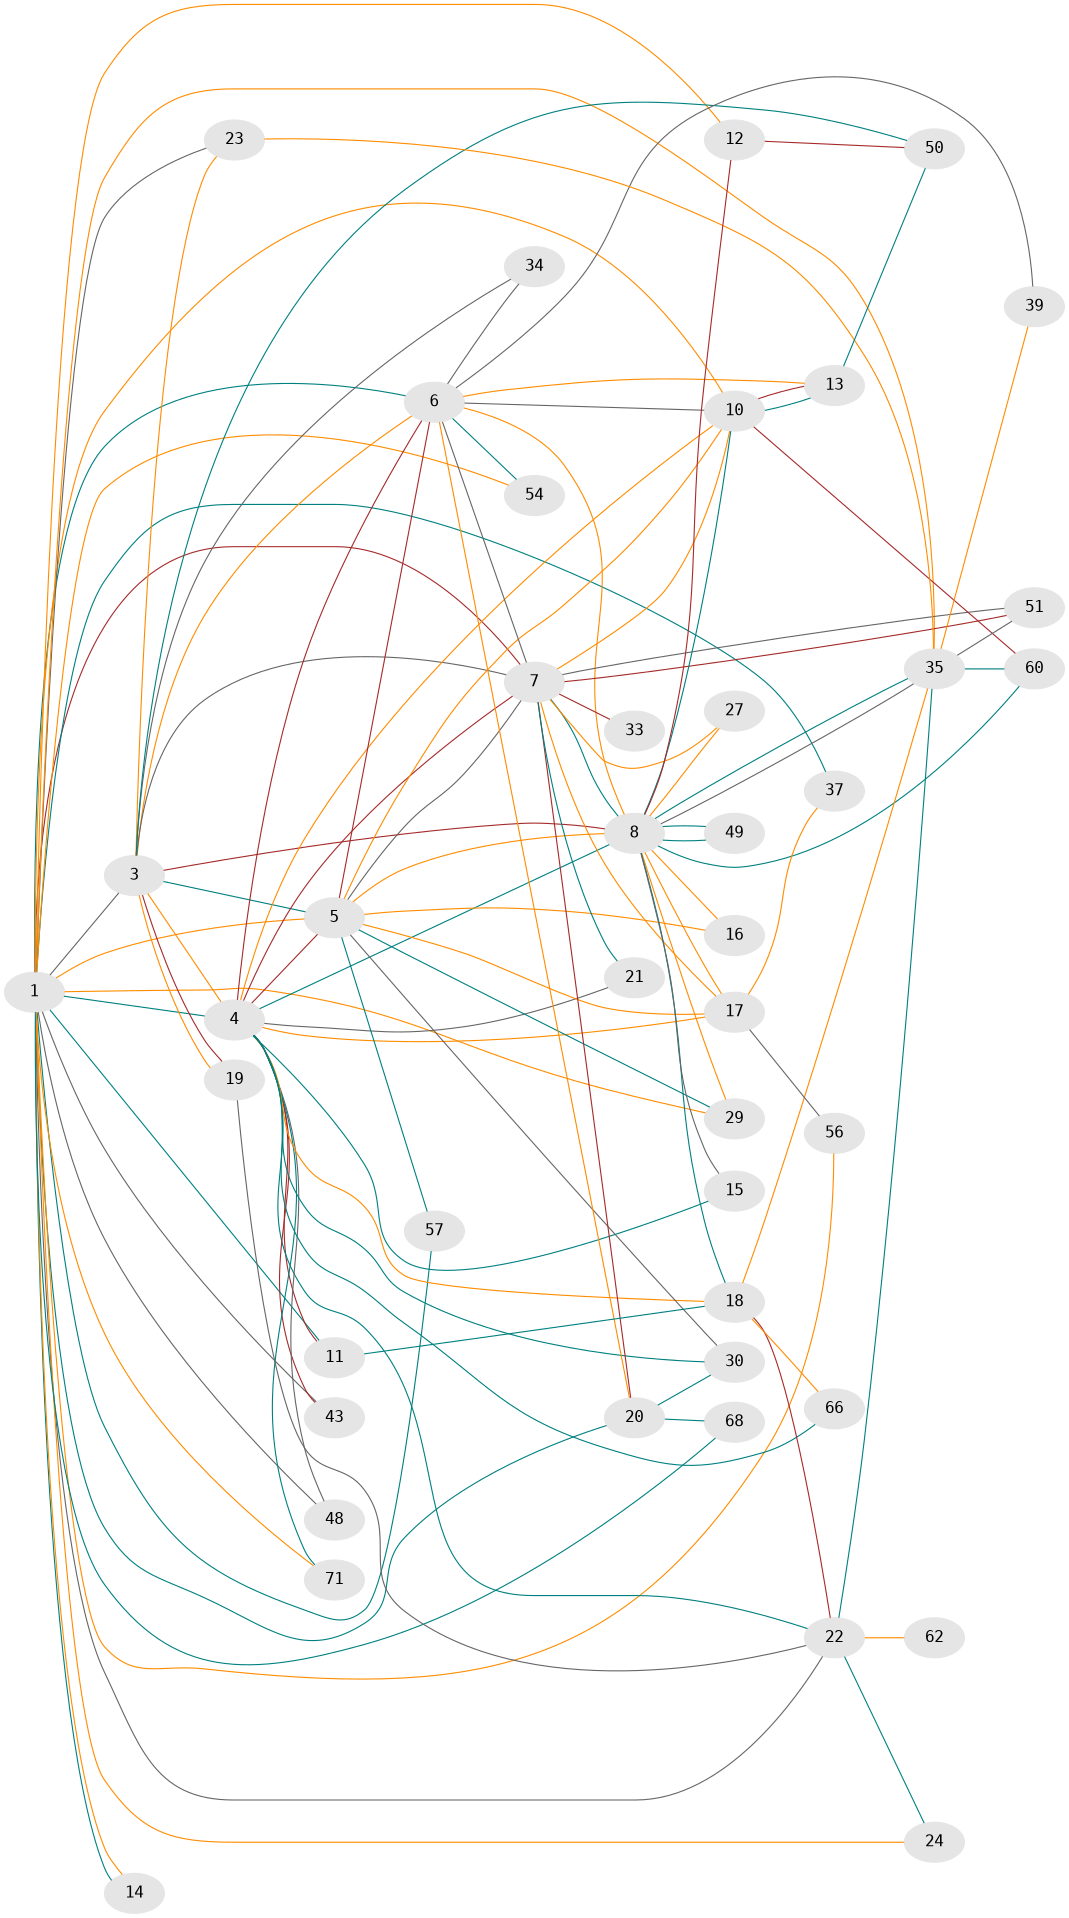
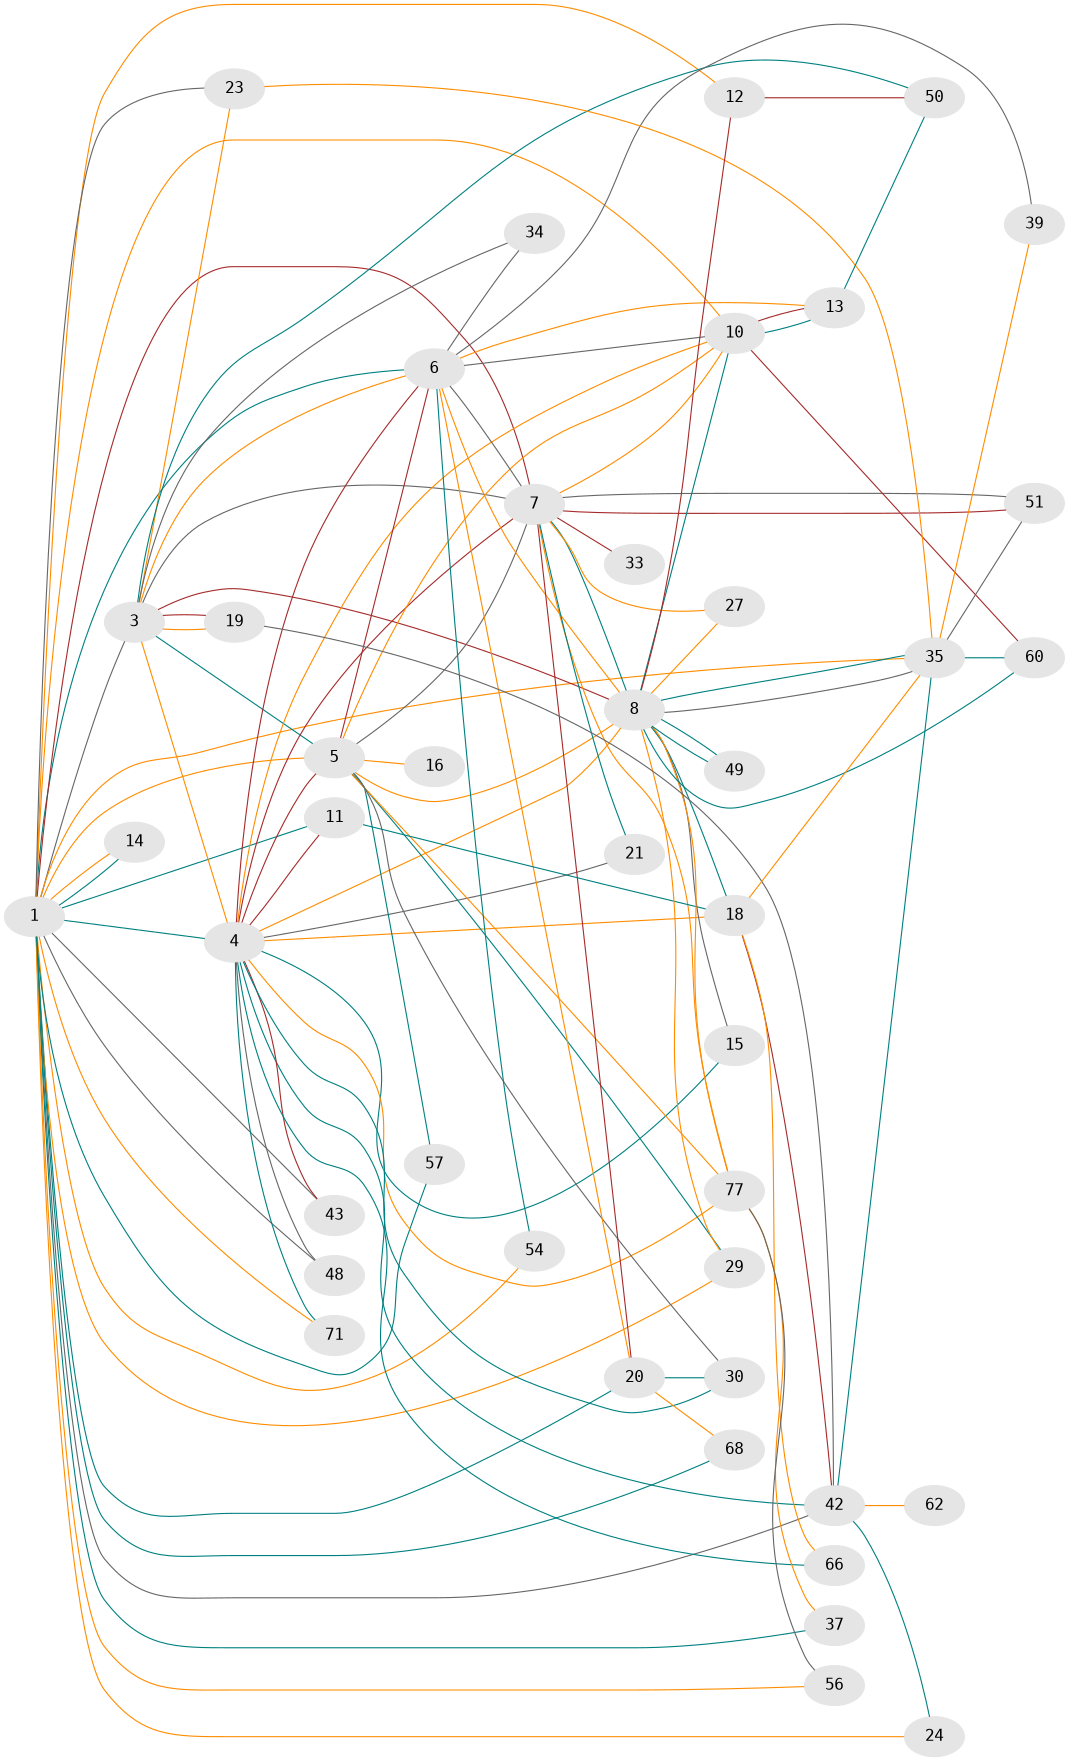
edge "8" -- "16": removed
edge "8" -- "4": color teal -> darkorange
node "17": label "17" -> "77"
edge "20" -- "68": color teal -> darkorange
node "22": label "22" -> "42"
